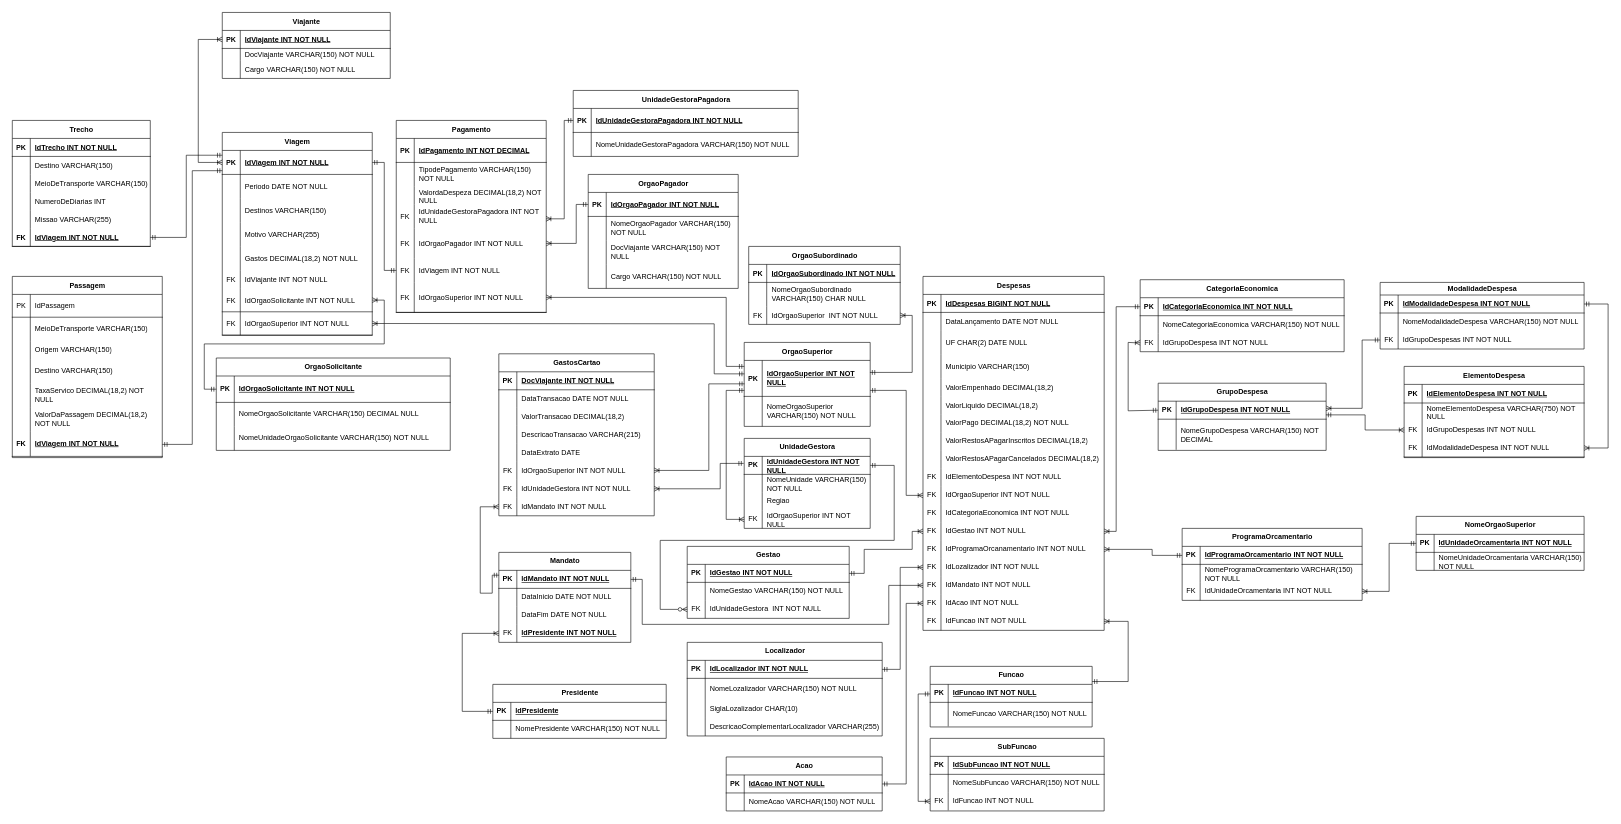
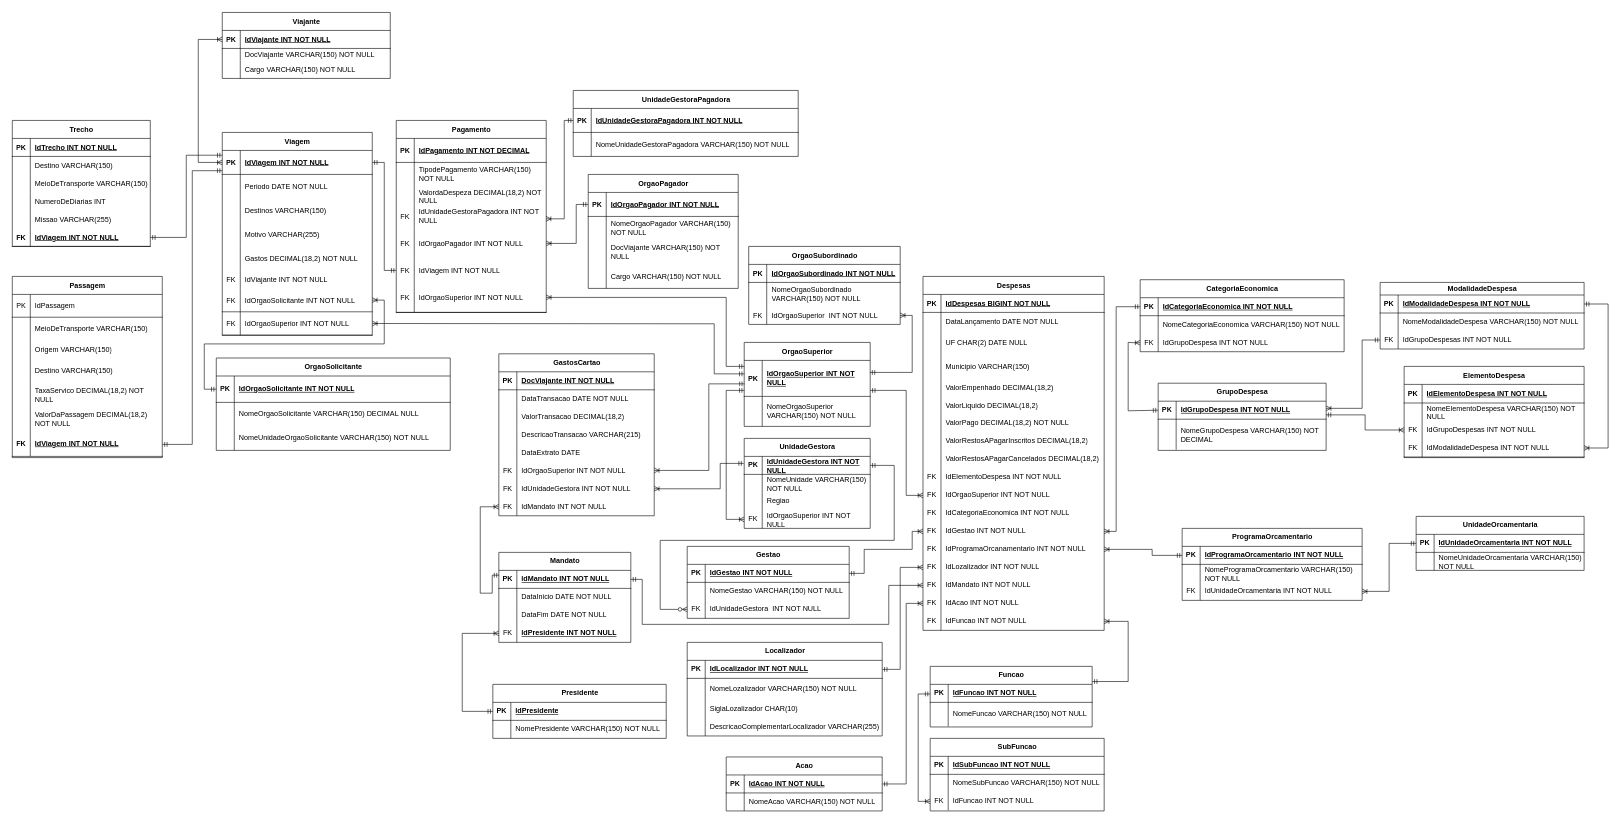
node "NomeOrgaoSubordinado VARCHAR(150) CHAR NULL": label "NomeOrgaoSubordinado VARCHAR(150) CHAR NULL" -> "NomeOrgaoSubordinado VARCHAR(150) NOT NULL"
node "NomeElementoDespesa VARCHAR(750) NOT NULL": label "NomeElementoDespesa VARCHAR(750) NOT NULL" -> "NomeElementoDespesa VARCHAR(150) NOT NULL"
node "NomeOrgaoSuperior": label "NomeOrgaoSuperior" -> "UnidadeOrcamentaria"
